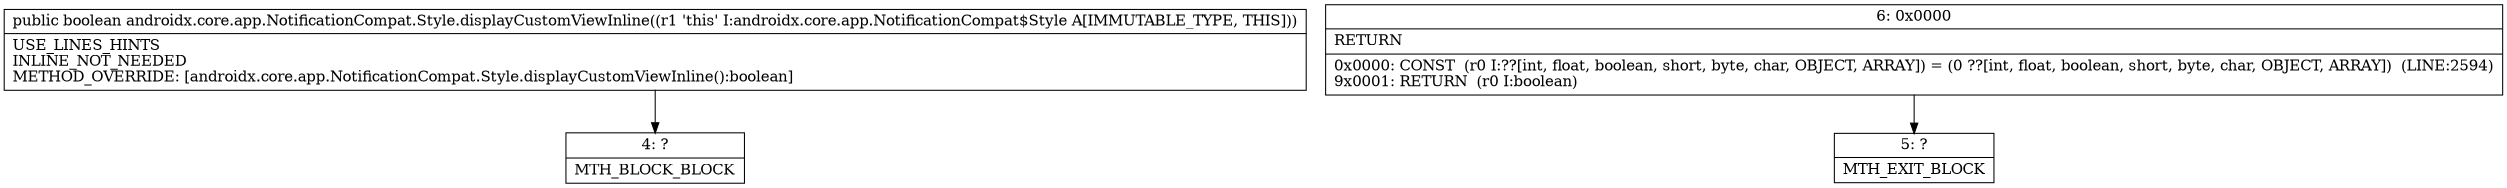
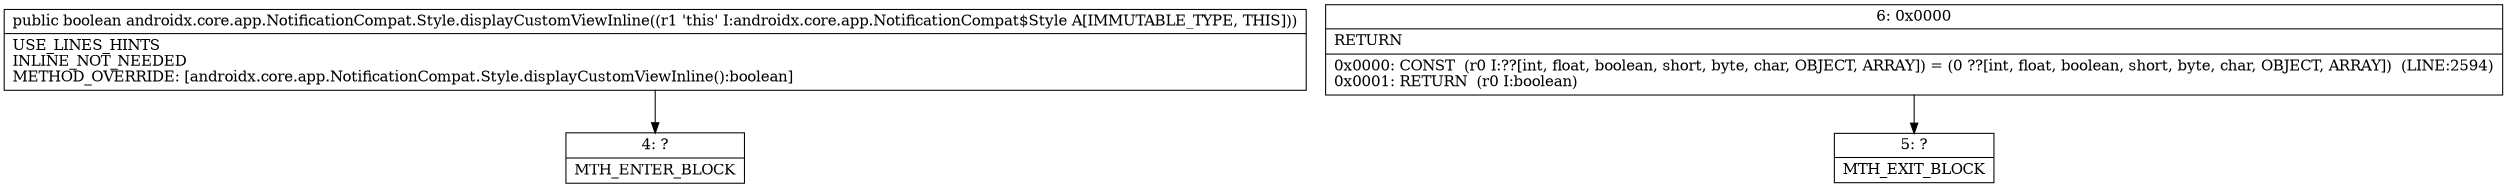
node "6: 0x0000": text "9x0001: RETURN  (r0 I:boolean)" -> "0x0001: RETURN  (r0 I:boolean)"
node "4: ?": text "MTH_BLOCK_BLOCK" -> "MTH_ENTER_BLOCK"
